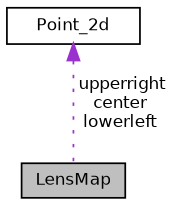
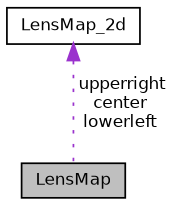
node "Point_2d": label "Point_2d" -> "LensMap_2d"
